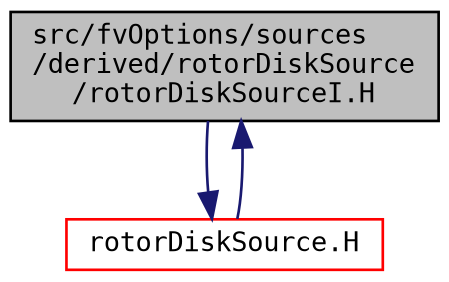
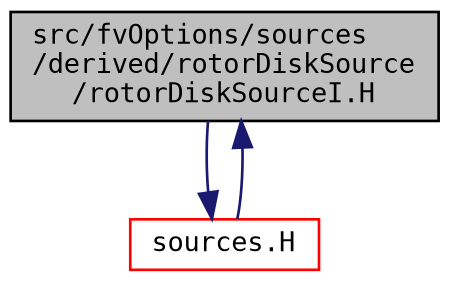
node "rotorDiskSource.H": label "rotorDiskSource.H" -> "sources.H"
